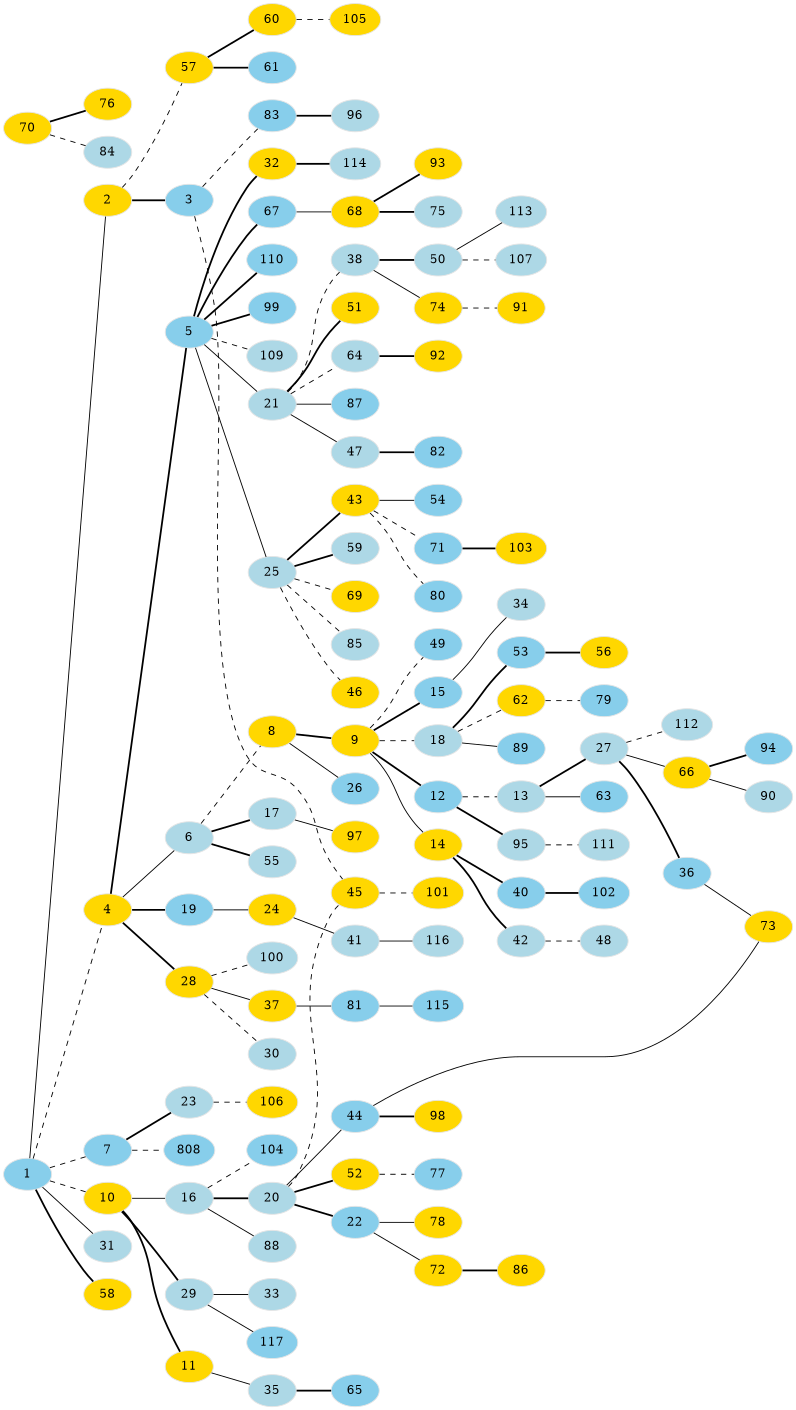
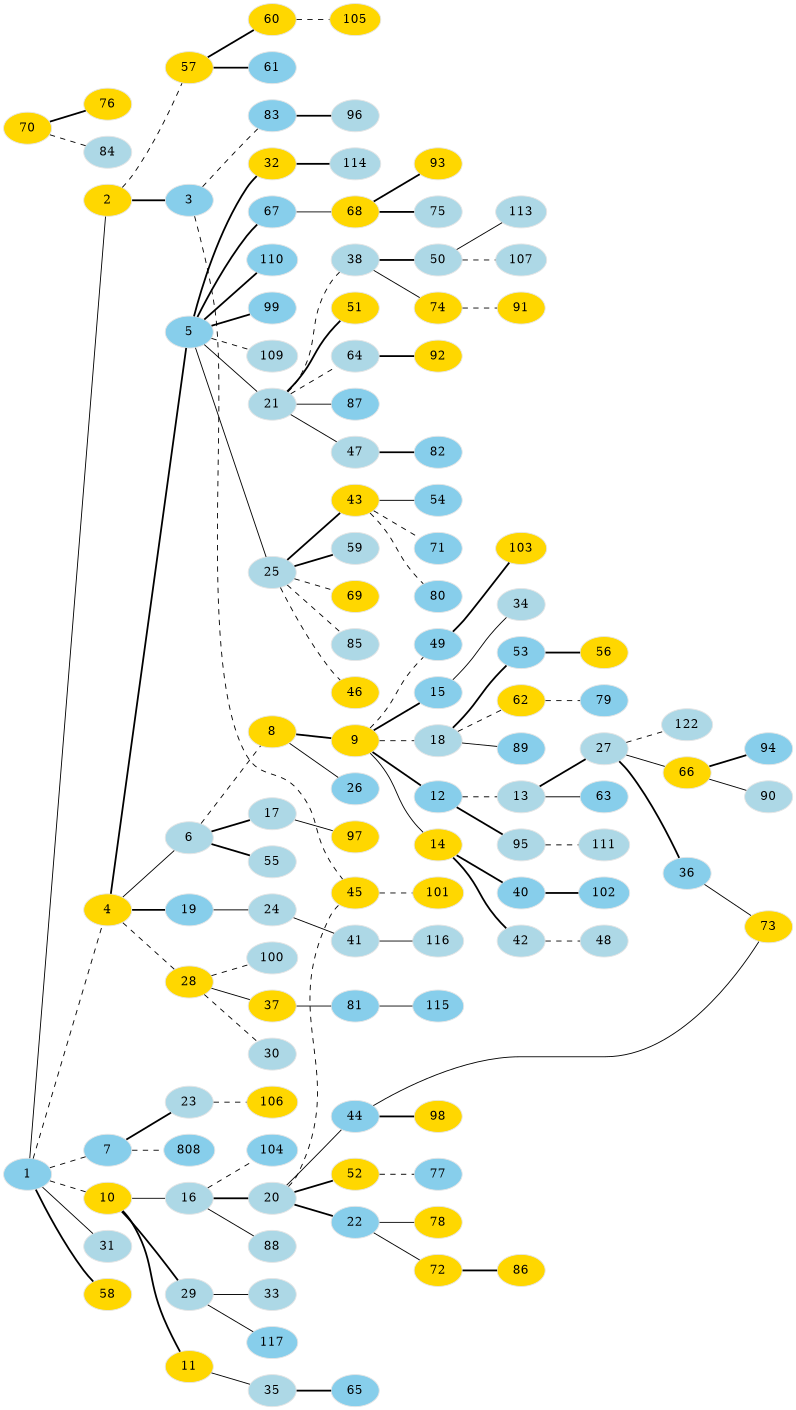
edge "71" -- "103": now "49" -- "103"
node "112": label "112" -> "122"
node "24": fillcolor gold -> lightblue
edge "4" -- "28": style bold -> dashed
